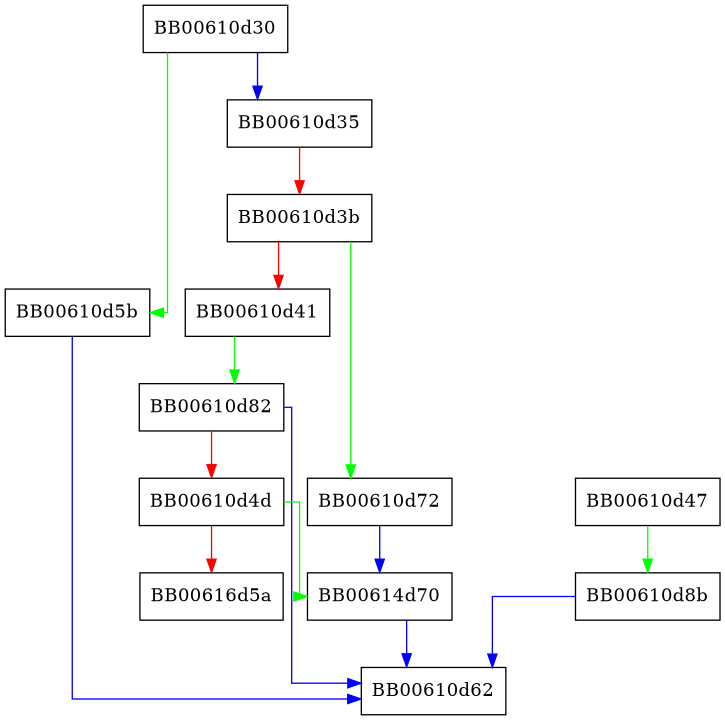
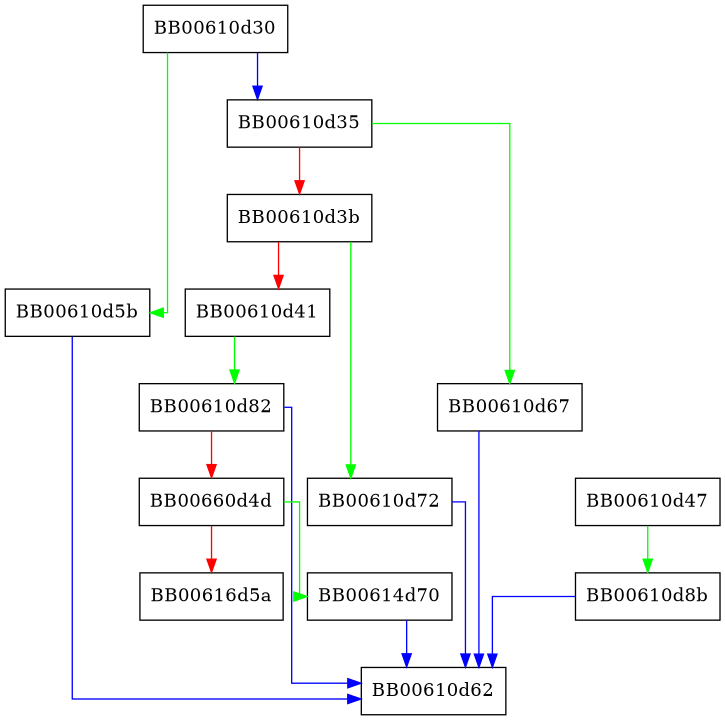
node "BB00610d67": added
node "BB00610d4d": label "BB00610d4d" -> "BB00660d4d"
edge "BB00610d72" -> "BB00614d70": now "BB00610d72" -> "BB00610d62"
